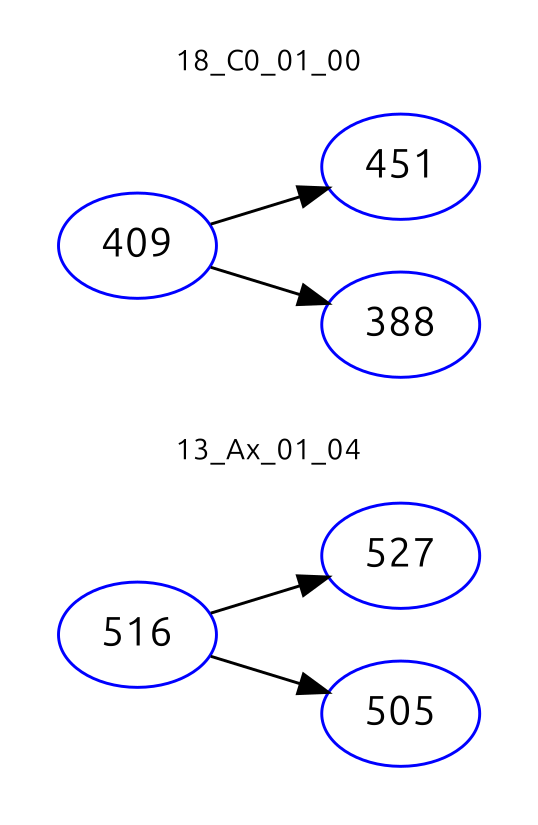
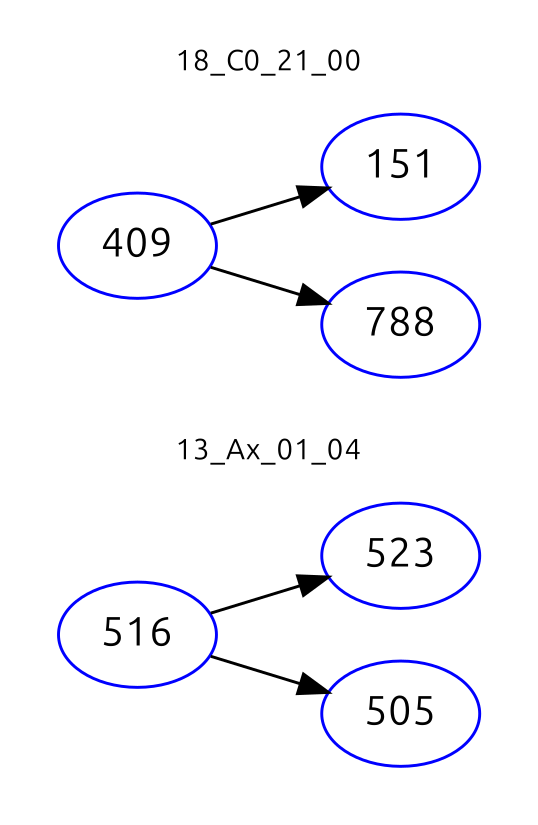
cluster "18_C0_01_00": label "18_C0_01_00" -> "18_C0_21_00"
node "451": label "451" -> "151"
node "388": label "388" -> "788"
node "527": label "527" -> "523"
